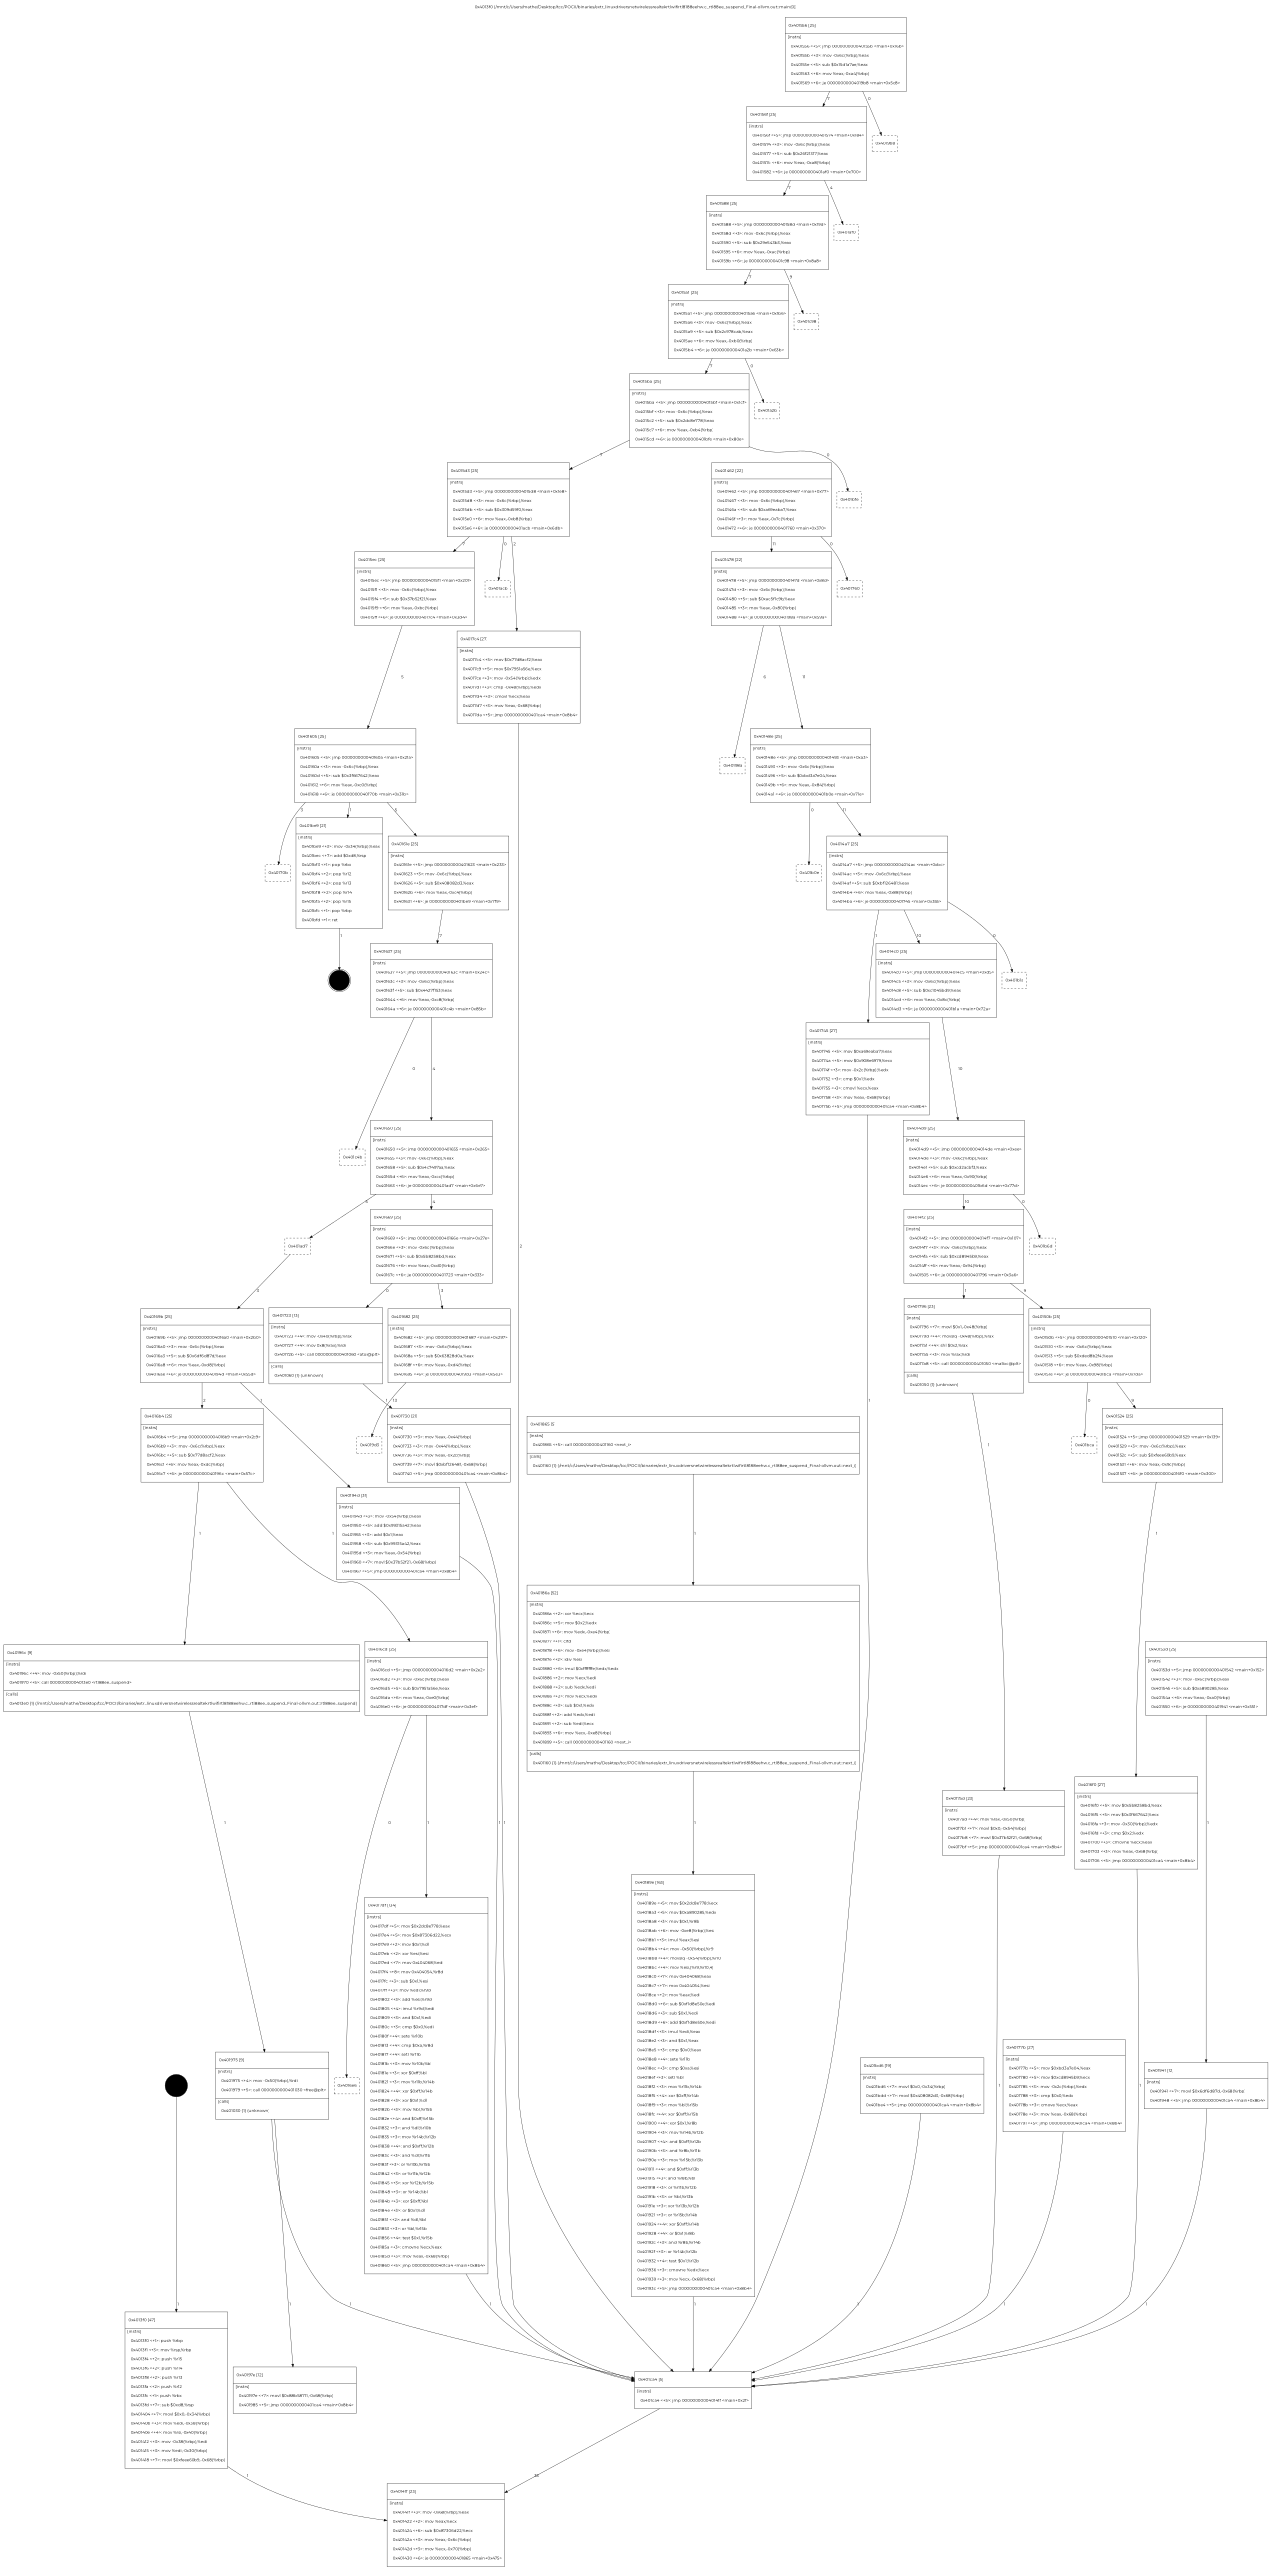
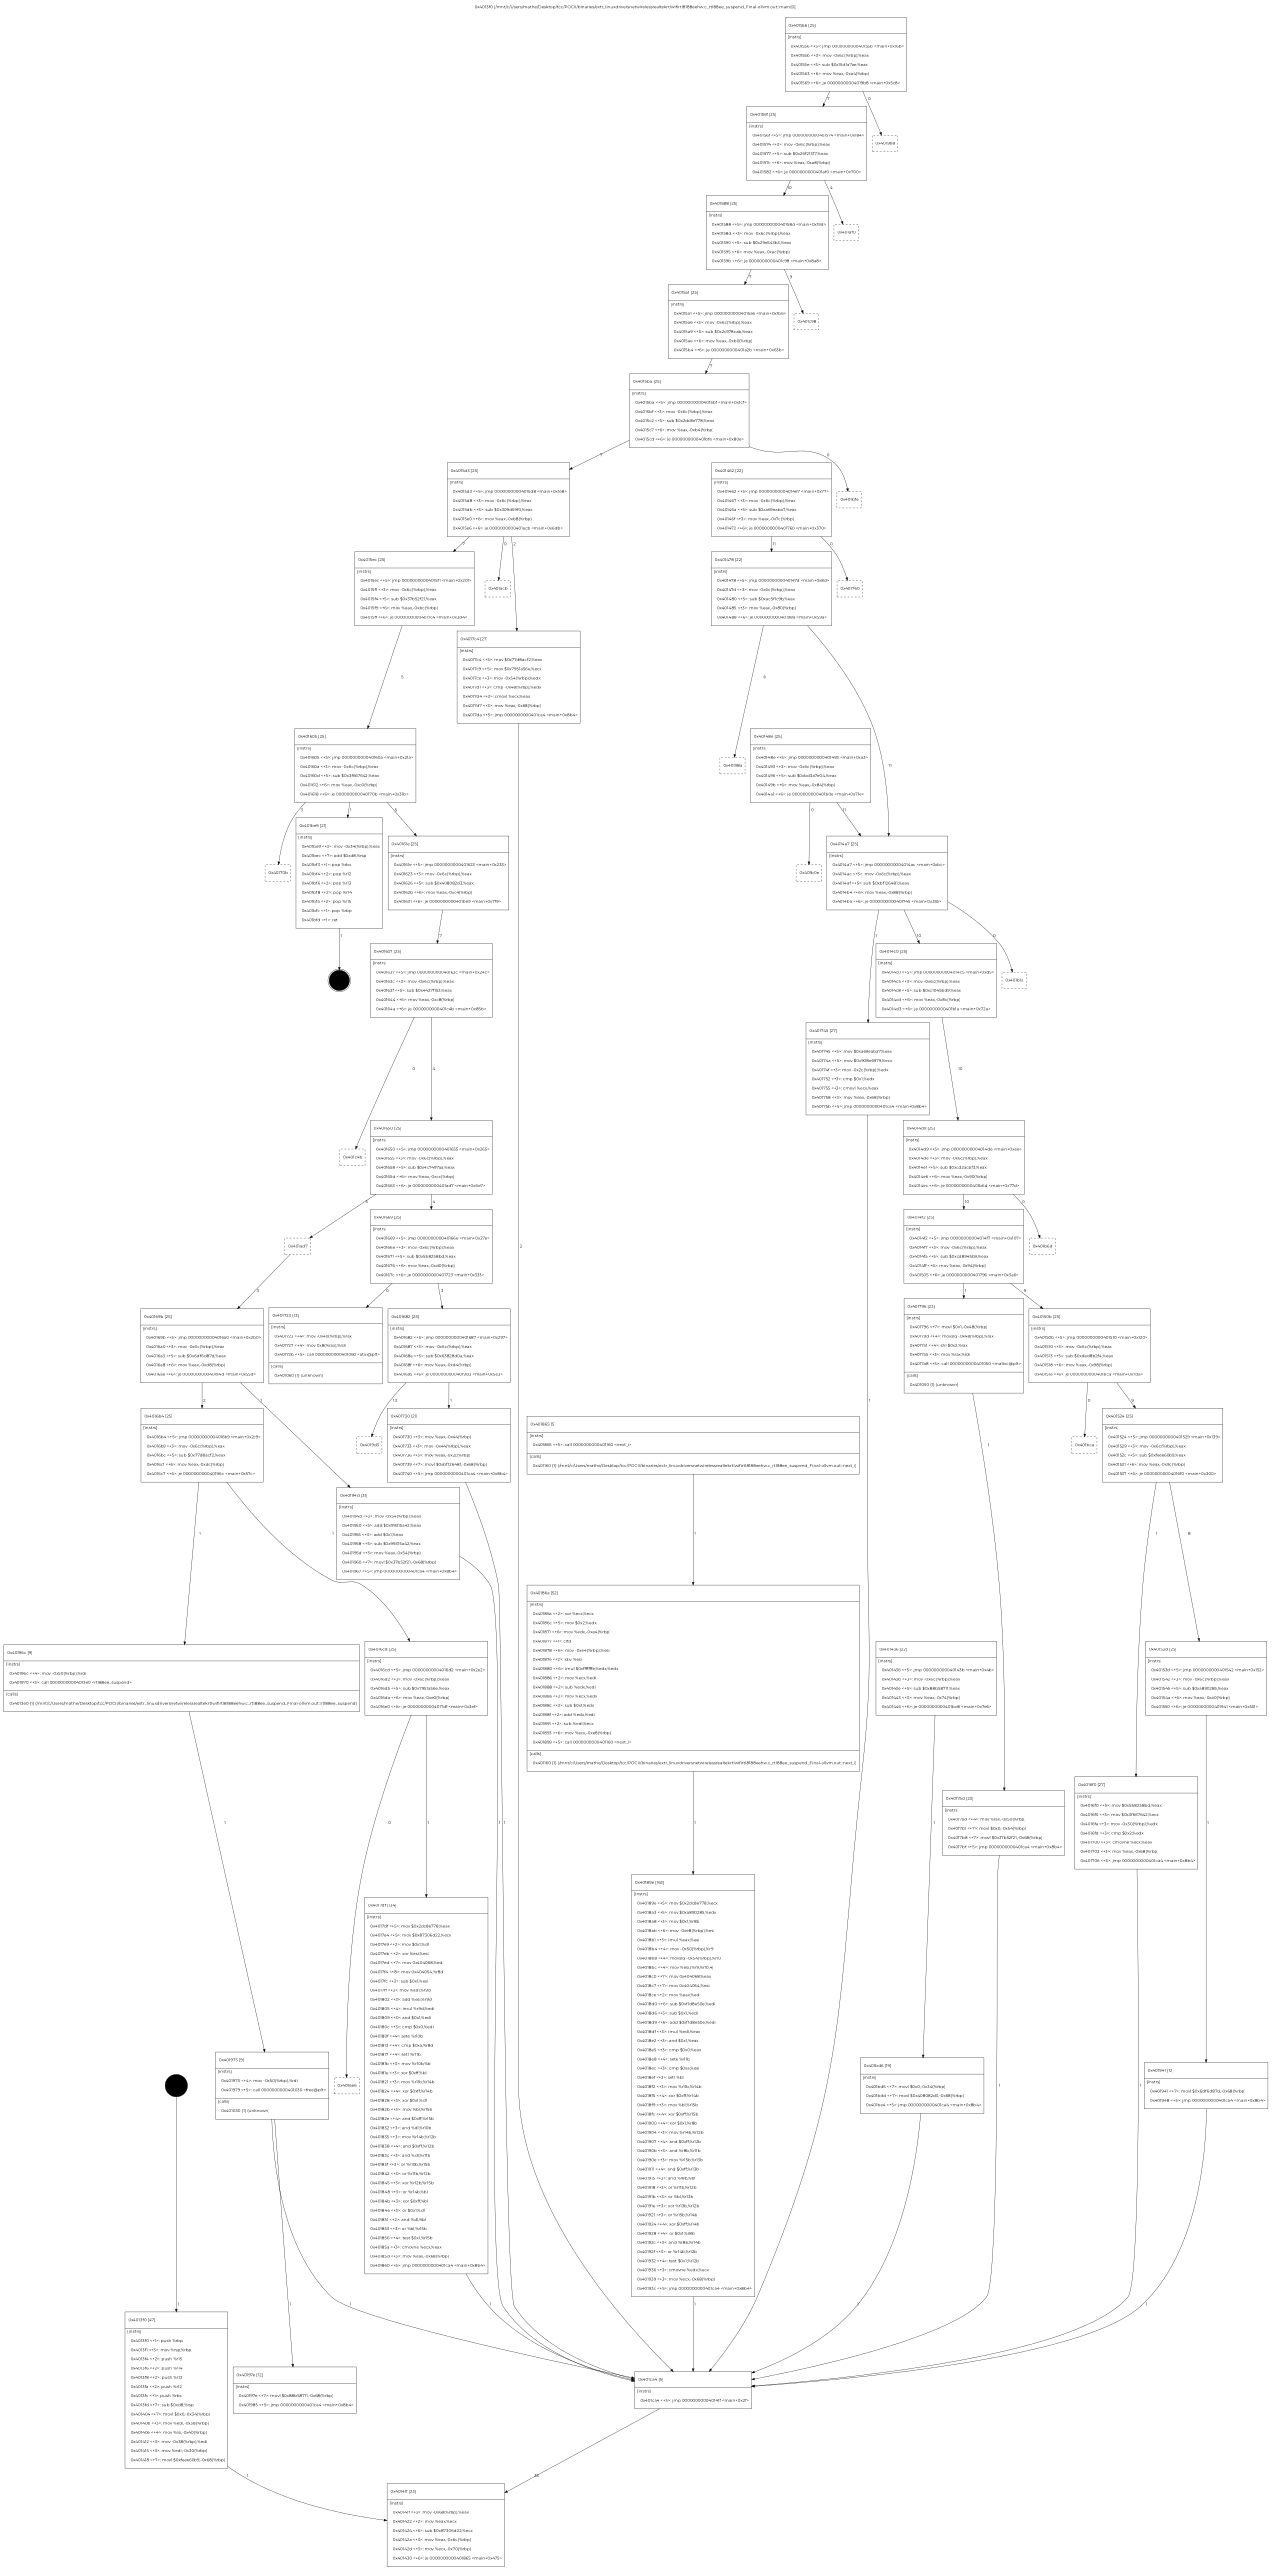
edge "0x40156f [25]" -> "0x401588 [25]": label " 7" -> " 10"
node "0x401a2b": removed
edge "0x401478 [22]" -> "0x40148e [25]": now "0x401478 [22]" -> "0x4014a7 [25]"
edge "0x401723 [13]" -> "0x401730 [21]": now "0x401682 [25]" -> "0x401730 [21]"
edge "0x401524 [25]" -> "0x40153d [25]": added, label "8"
node "0x401436 [22]": added
node "0x40177b [27]": removed
